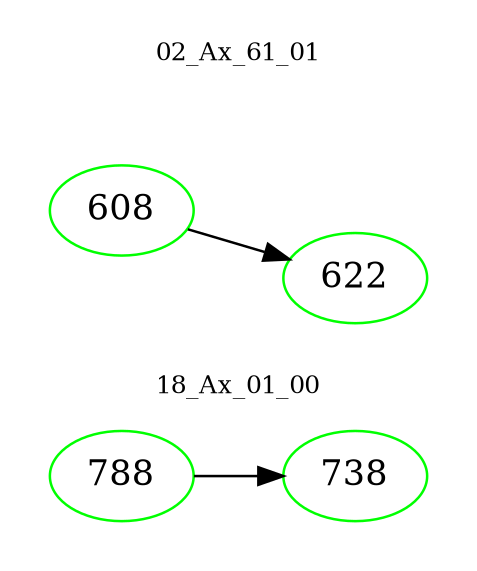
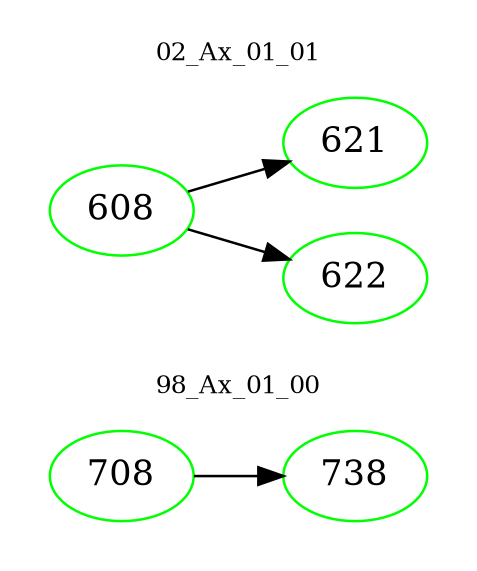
cluster "02_Ax_61_01": label "02_Ax_61_01" -> "02_Ax_01_01"
node "621": added
cluster "18_Ax_01_00": label "18_Ax_01_00" -> "98_Ax_01_00"
node "788": label "788" -> "708"
